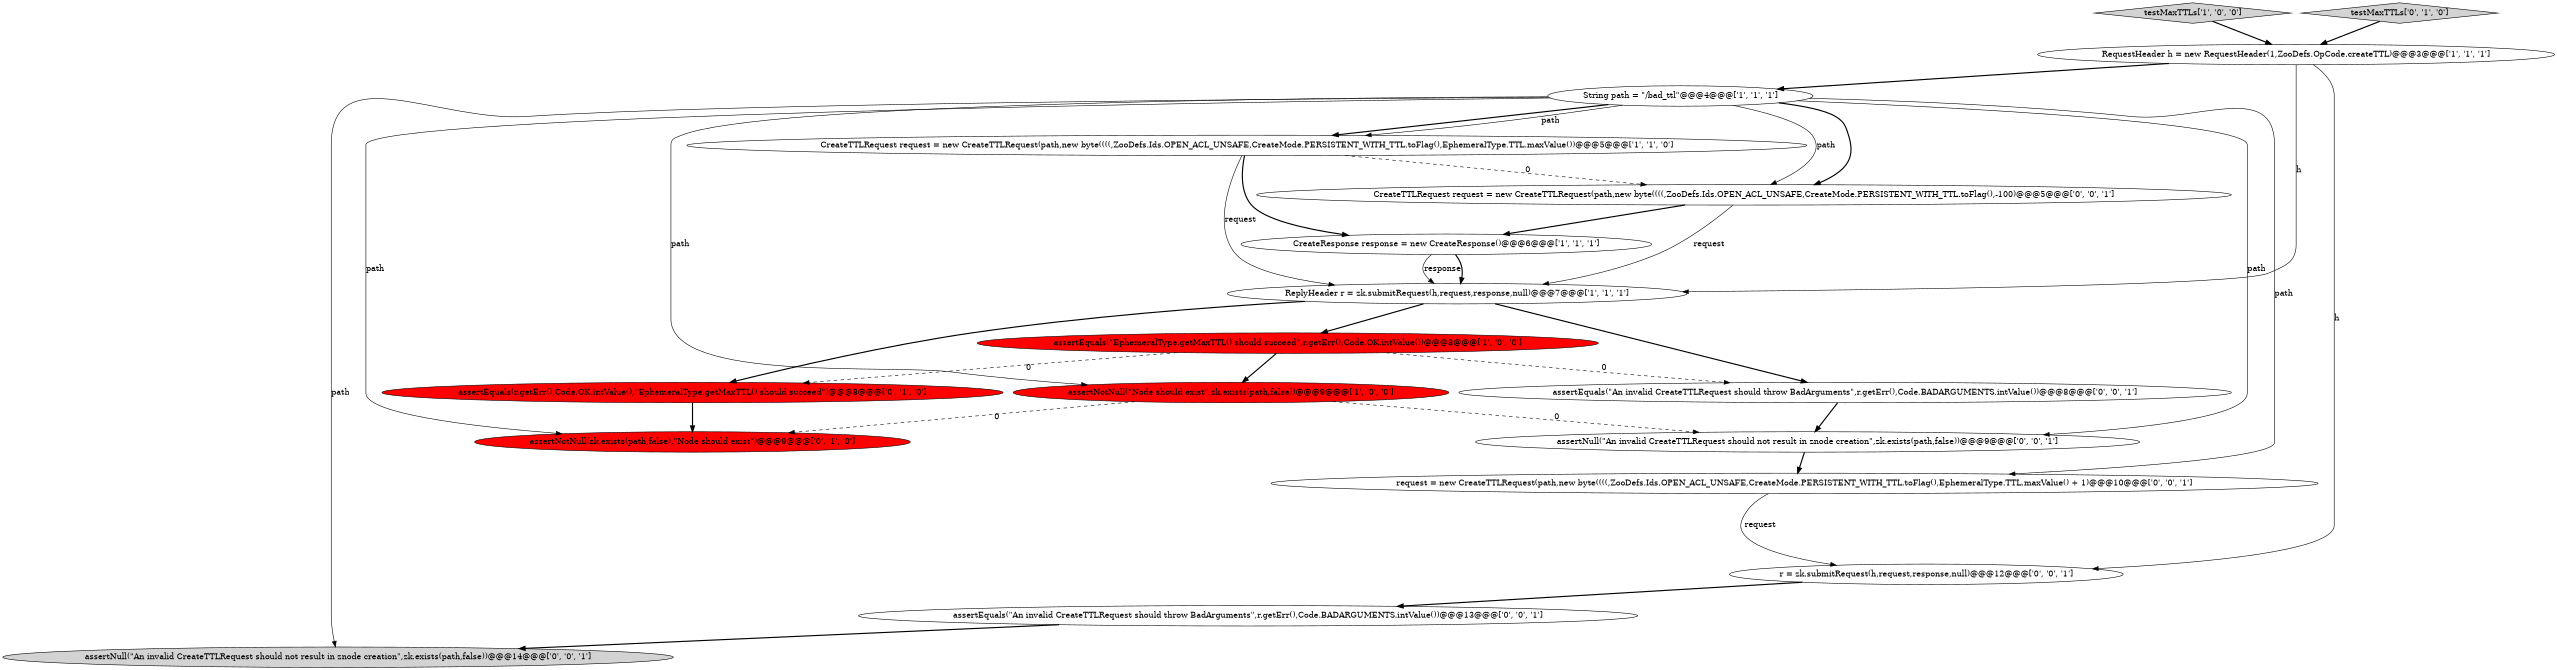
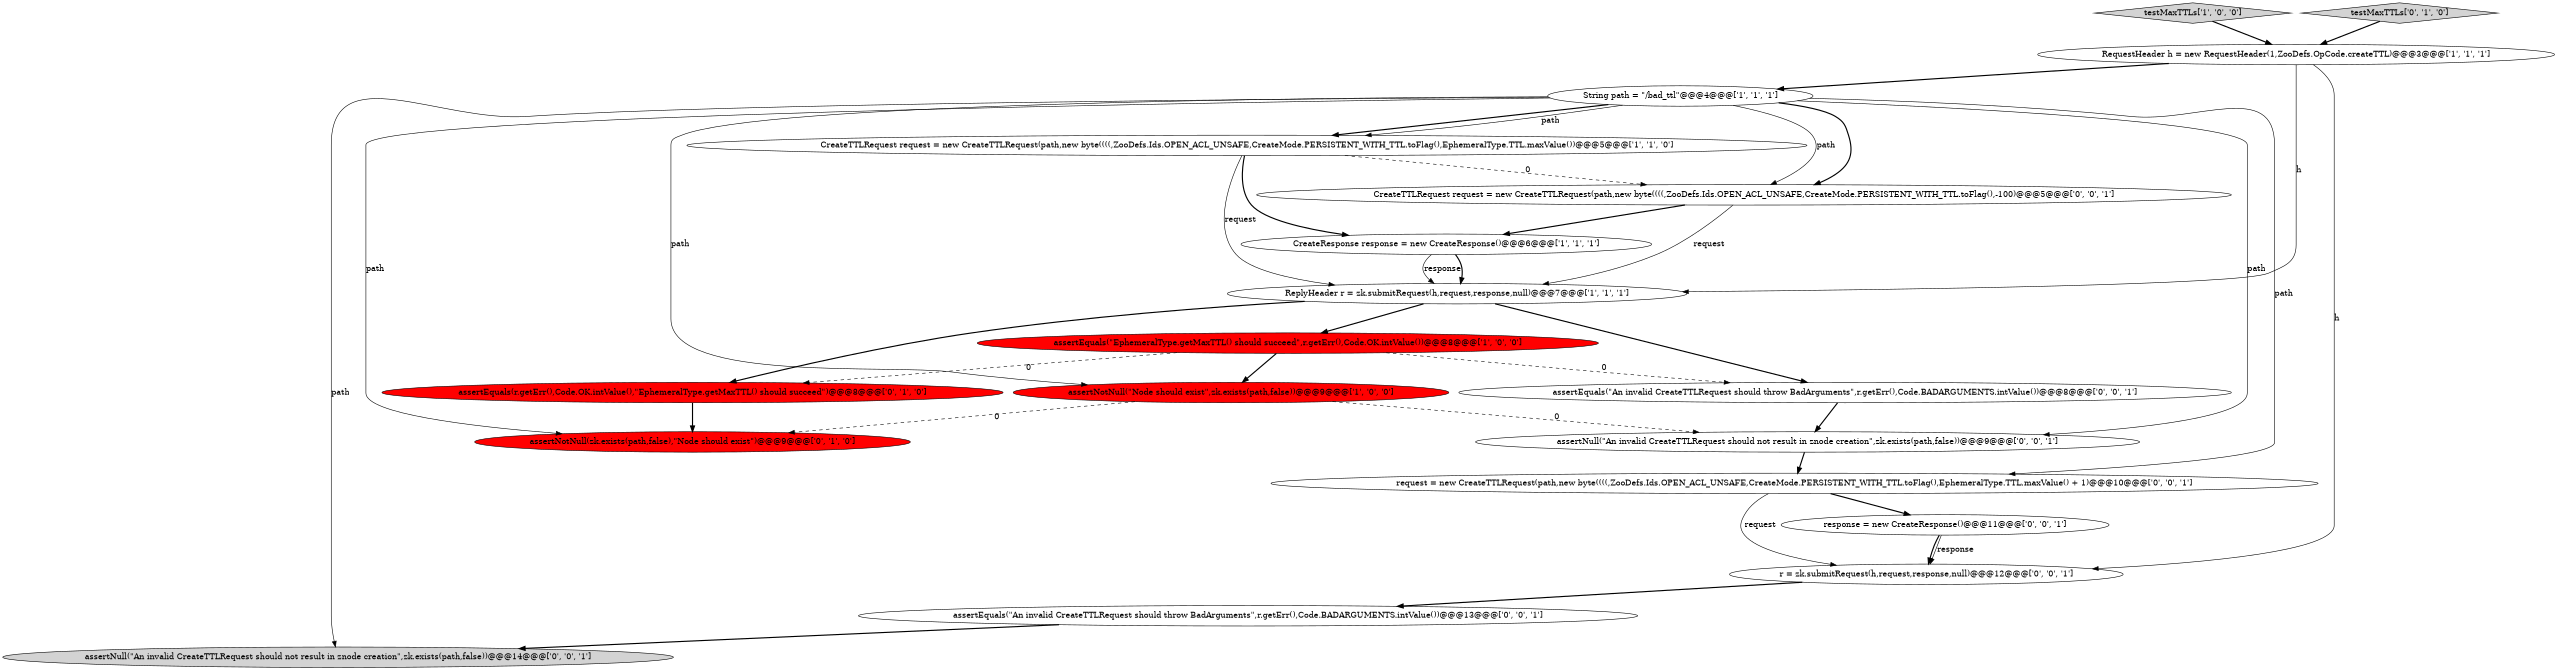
node "response = new CreateResponse()@@@11@@@['0', '0', '1']": added
